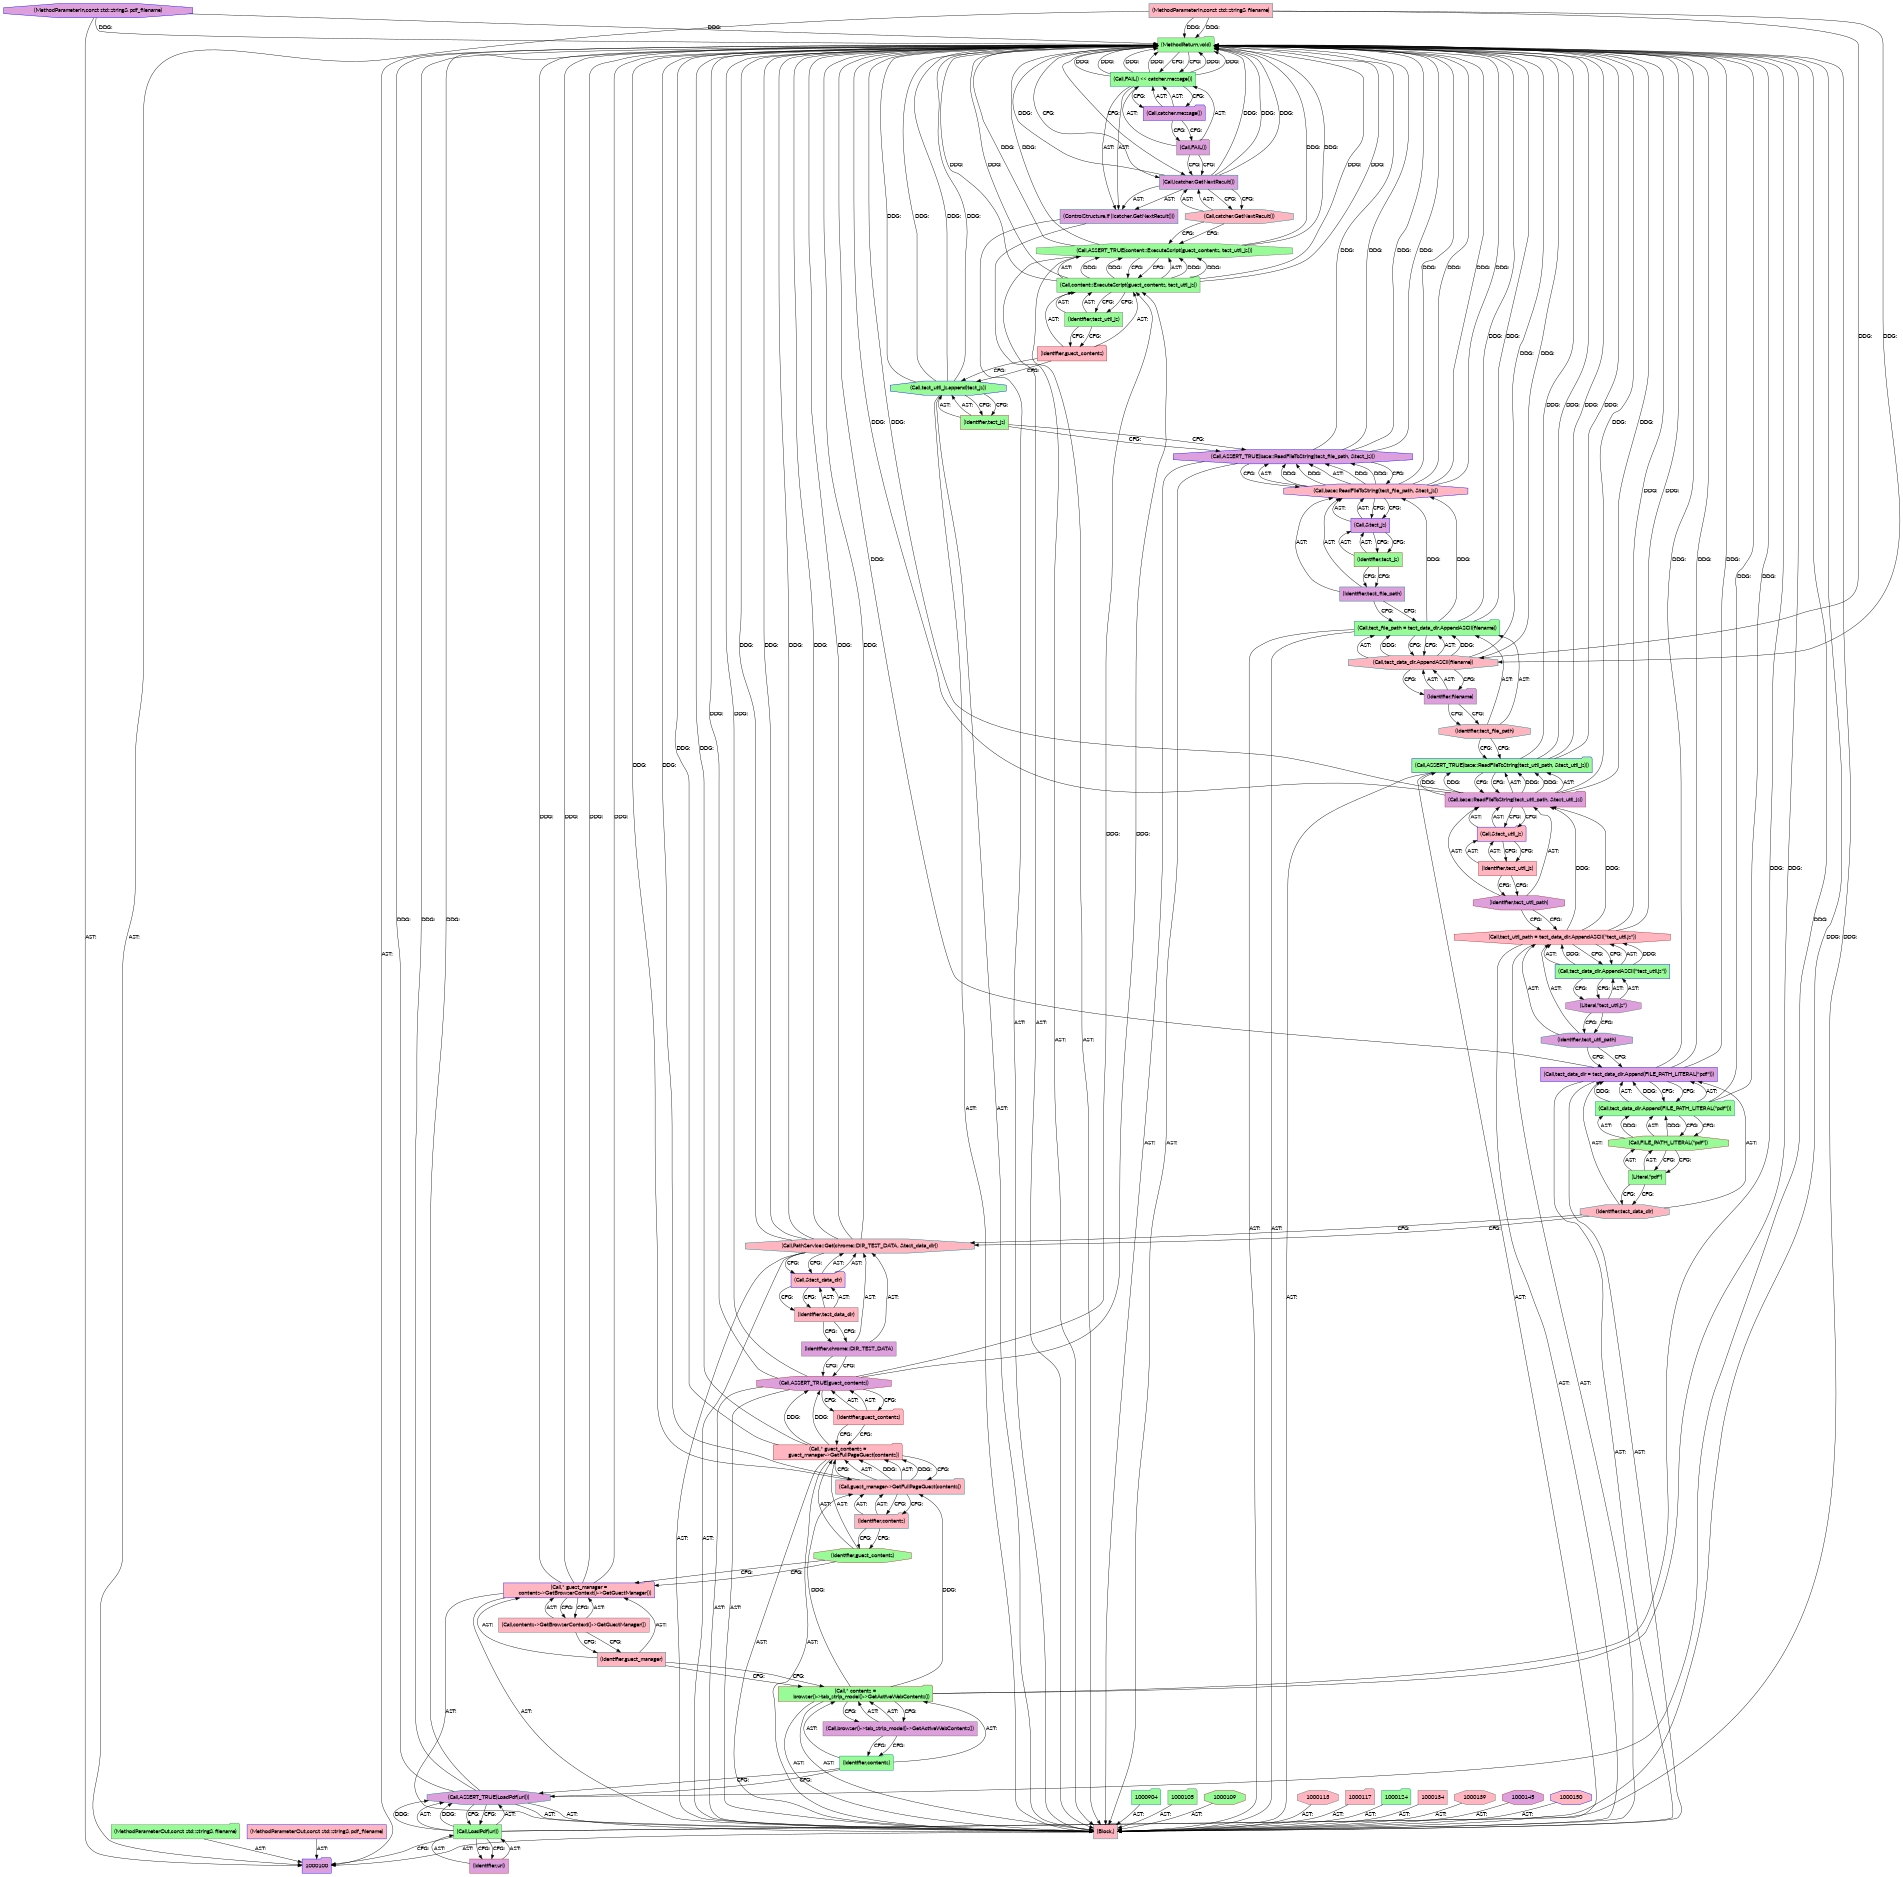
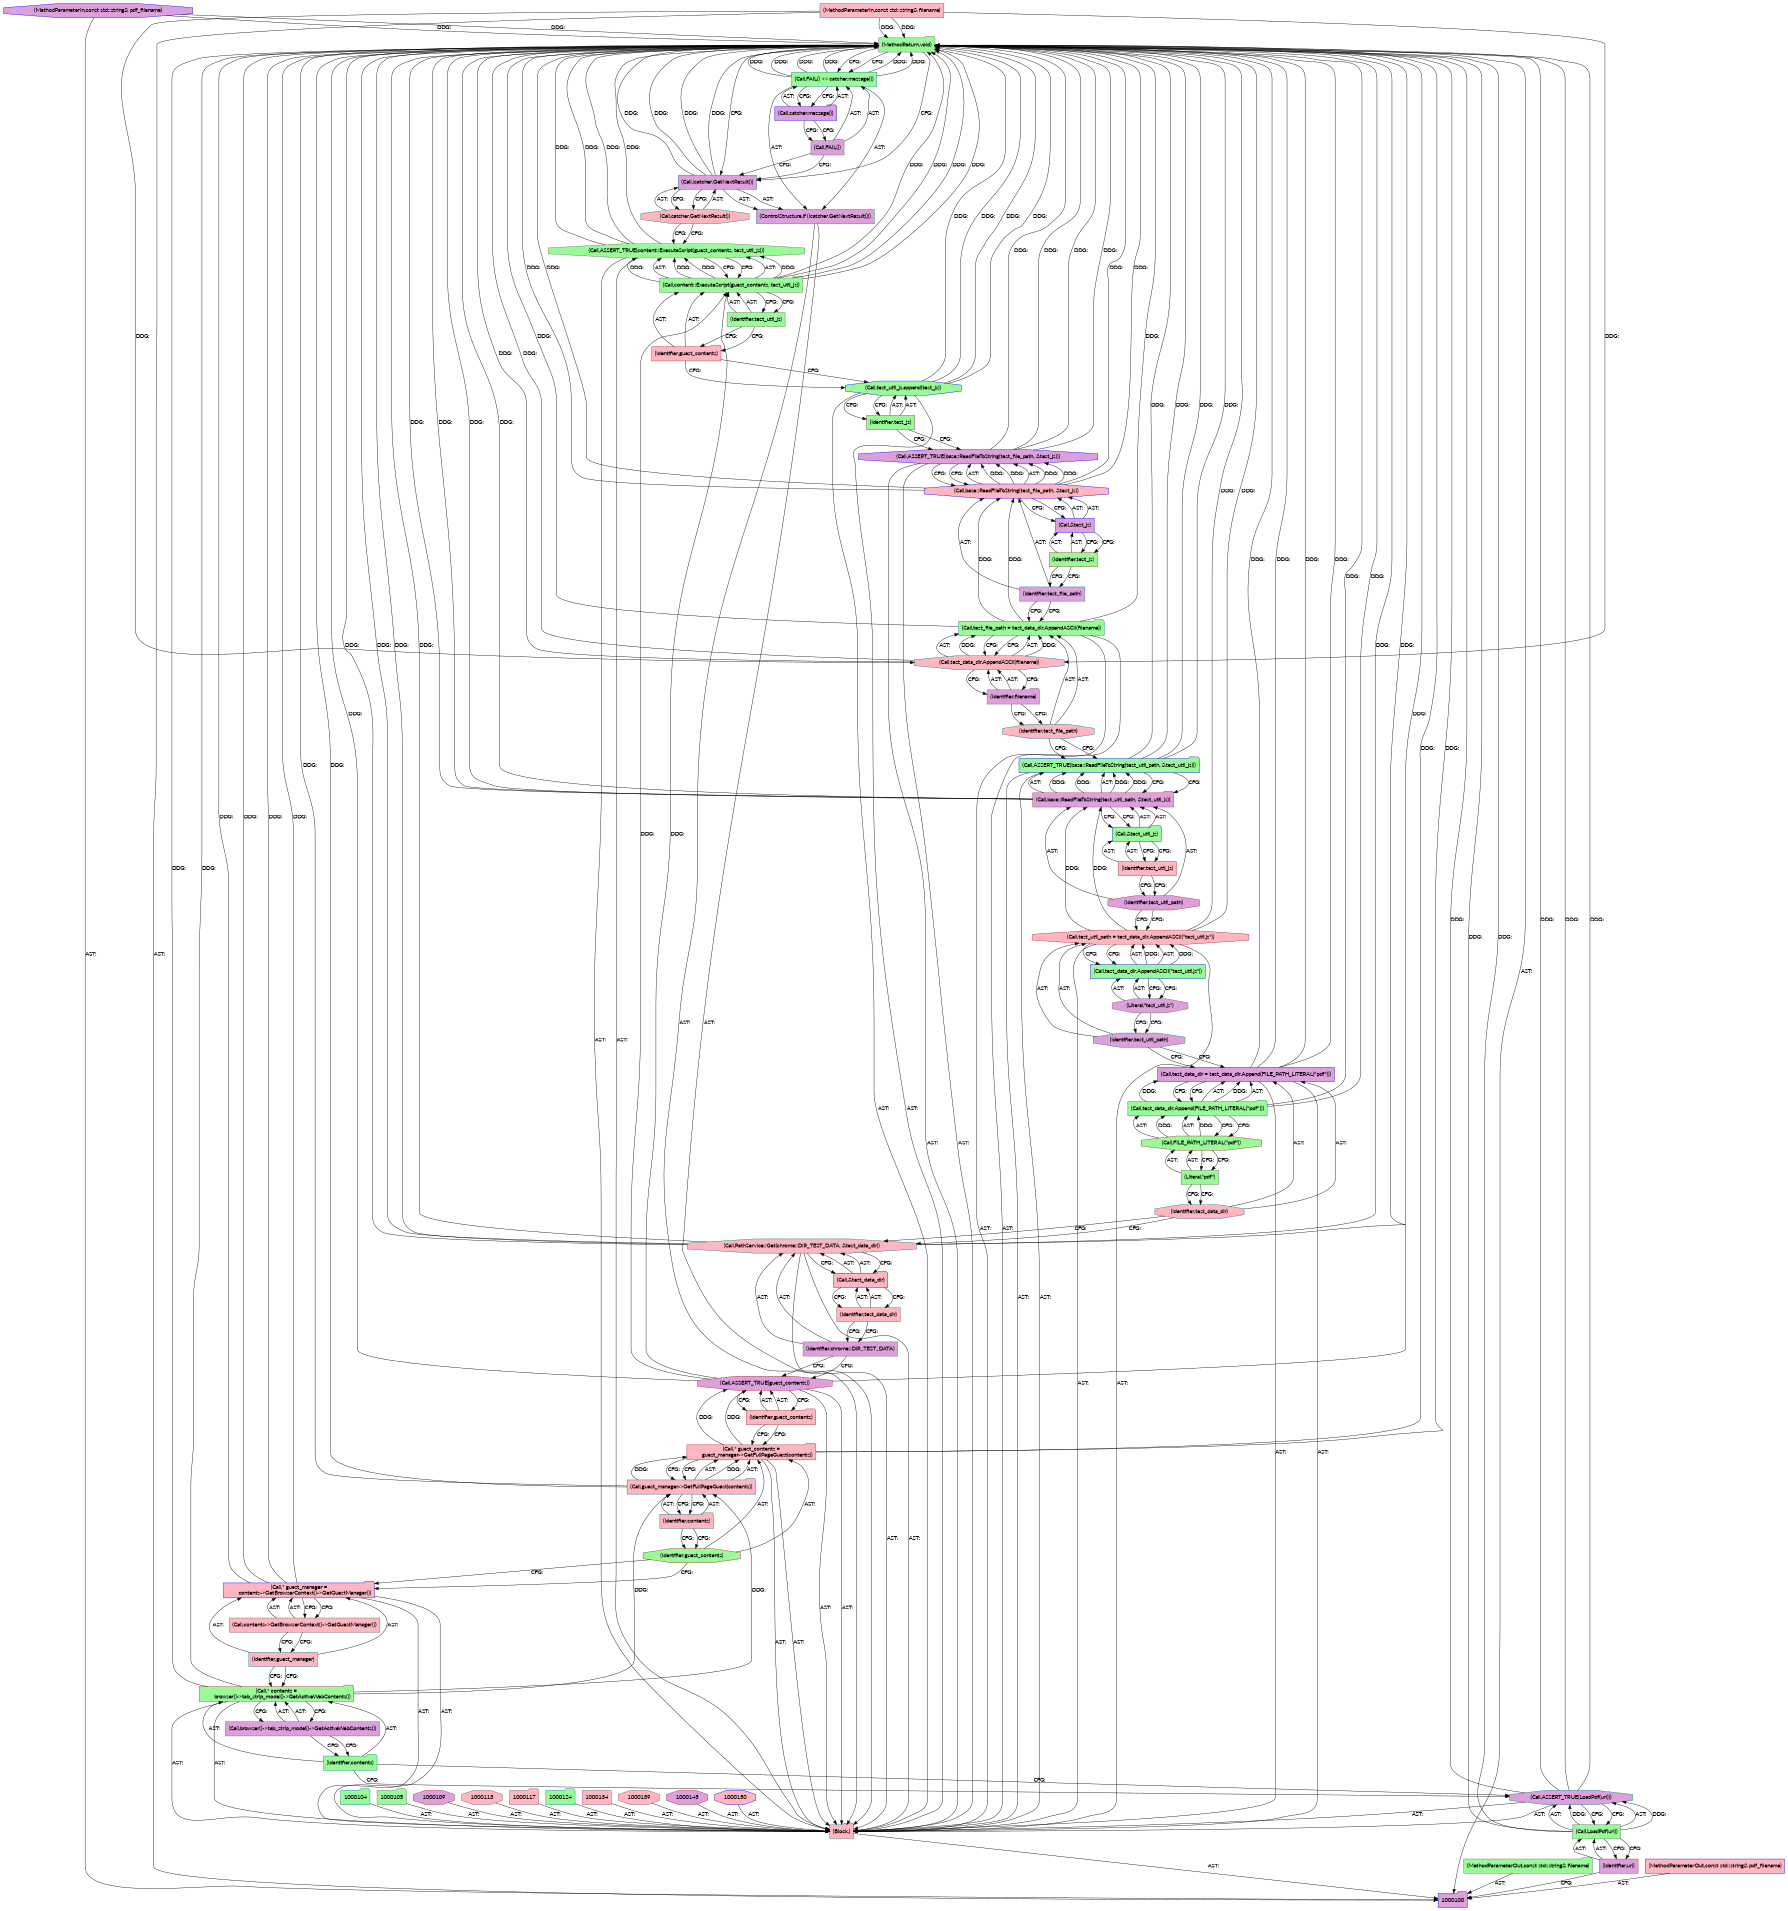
node "(Call,&test_util_js)": fillcolor lightpink -> palegreen
node "1000904": label "1000904" -> "1000104"
node "1000109": fillcolor palegreen -> plum
edge "(Call,LoadPdf(url))" -> "1000100": now "(Identifier,url)" -> "1000100"
